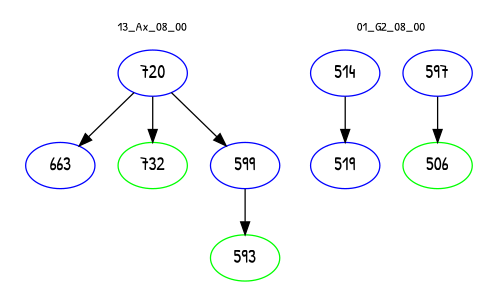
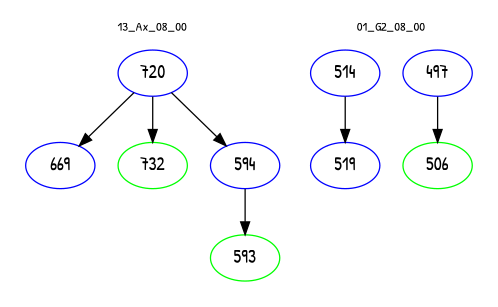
node "597": label "597" -> "497"
node "663": label "663" -> "669"
node "599": label "599" -> "594"
